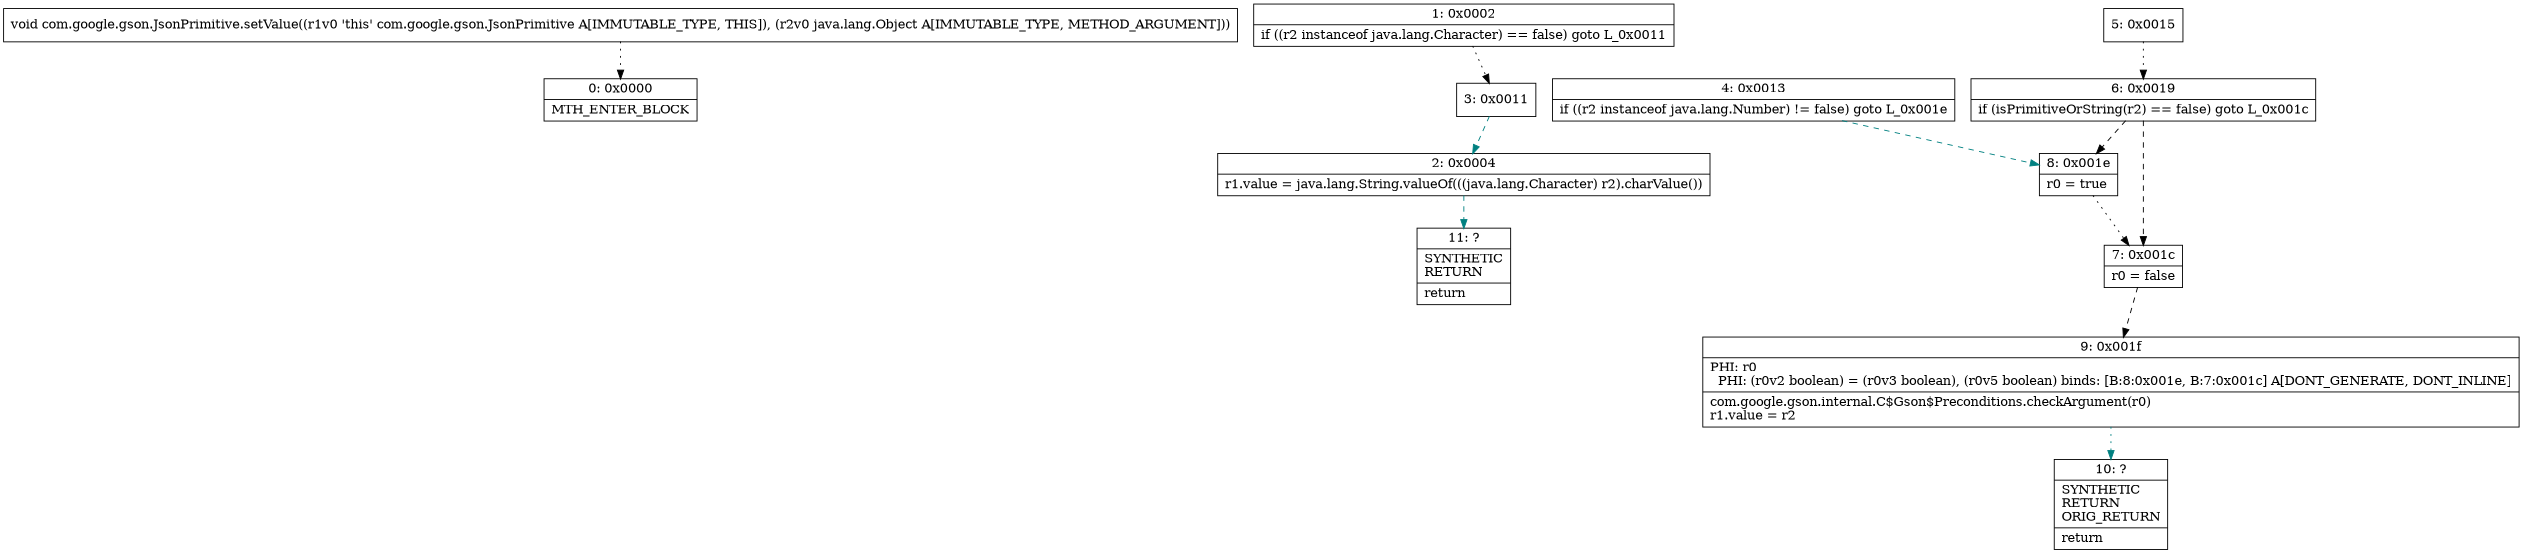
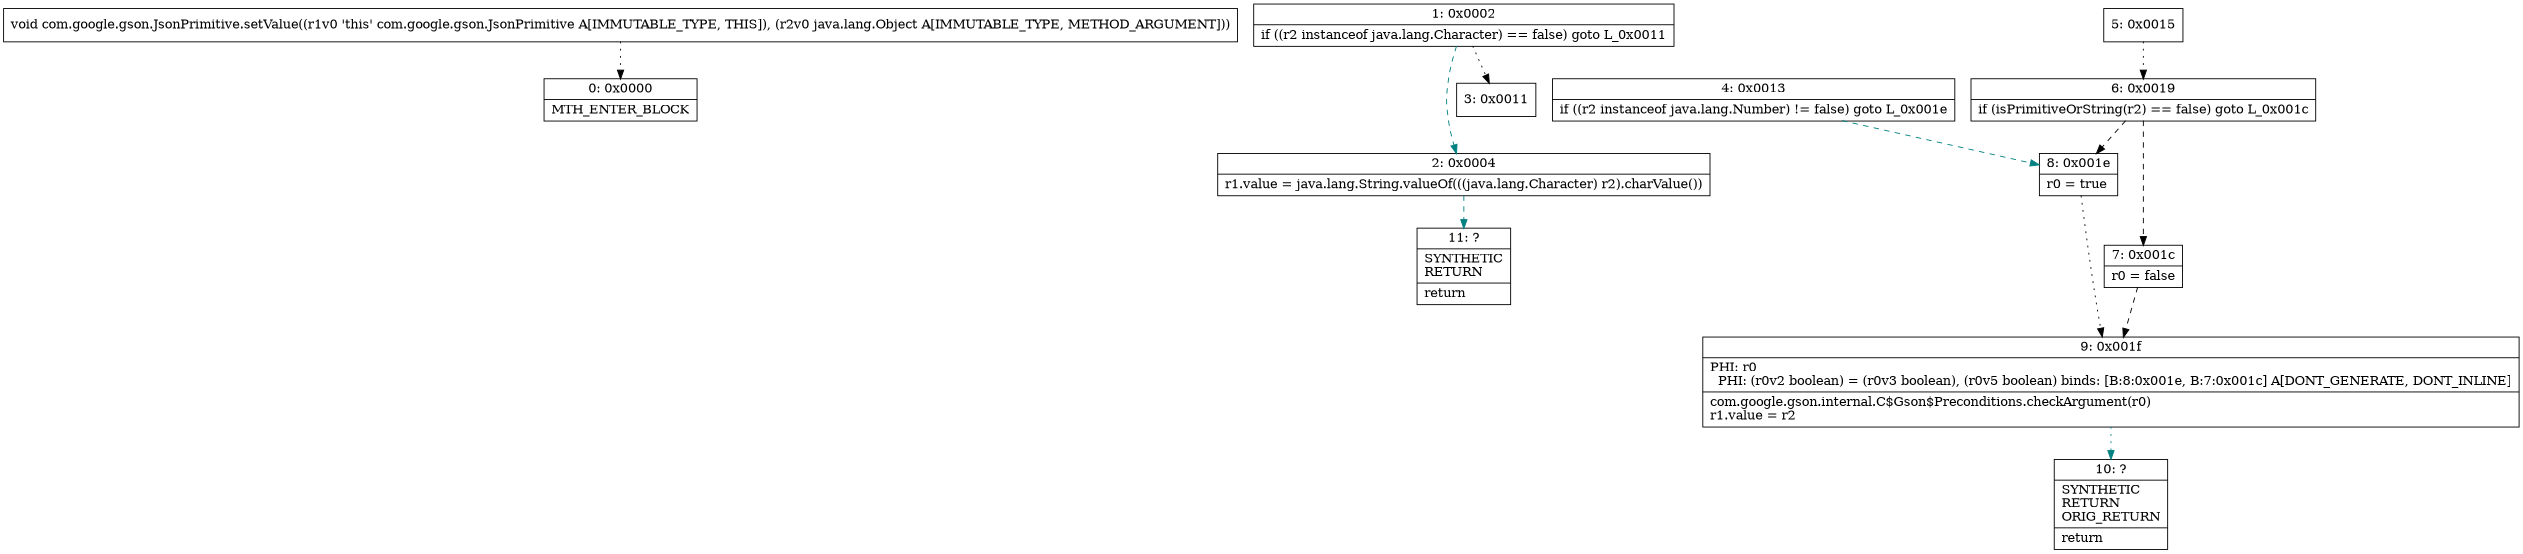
edge "3: 0x0011" -> "2: 0x0004": now "1: 0x0002" -> "2: 0x0004"
edge "8: 0x001e" -> "7: 0x001c": now "8: 0x001e" -> "9: 0x001f"
